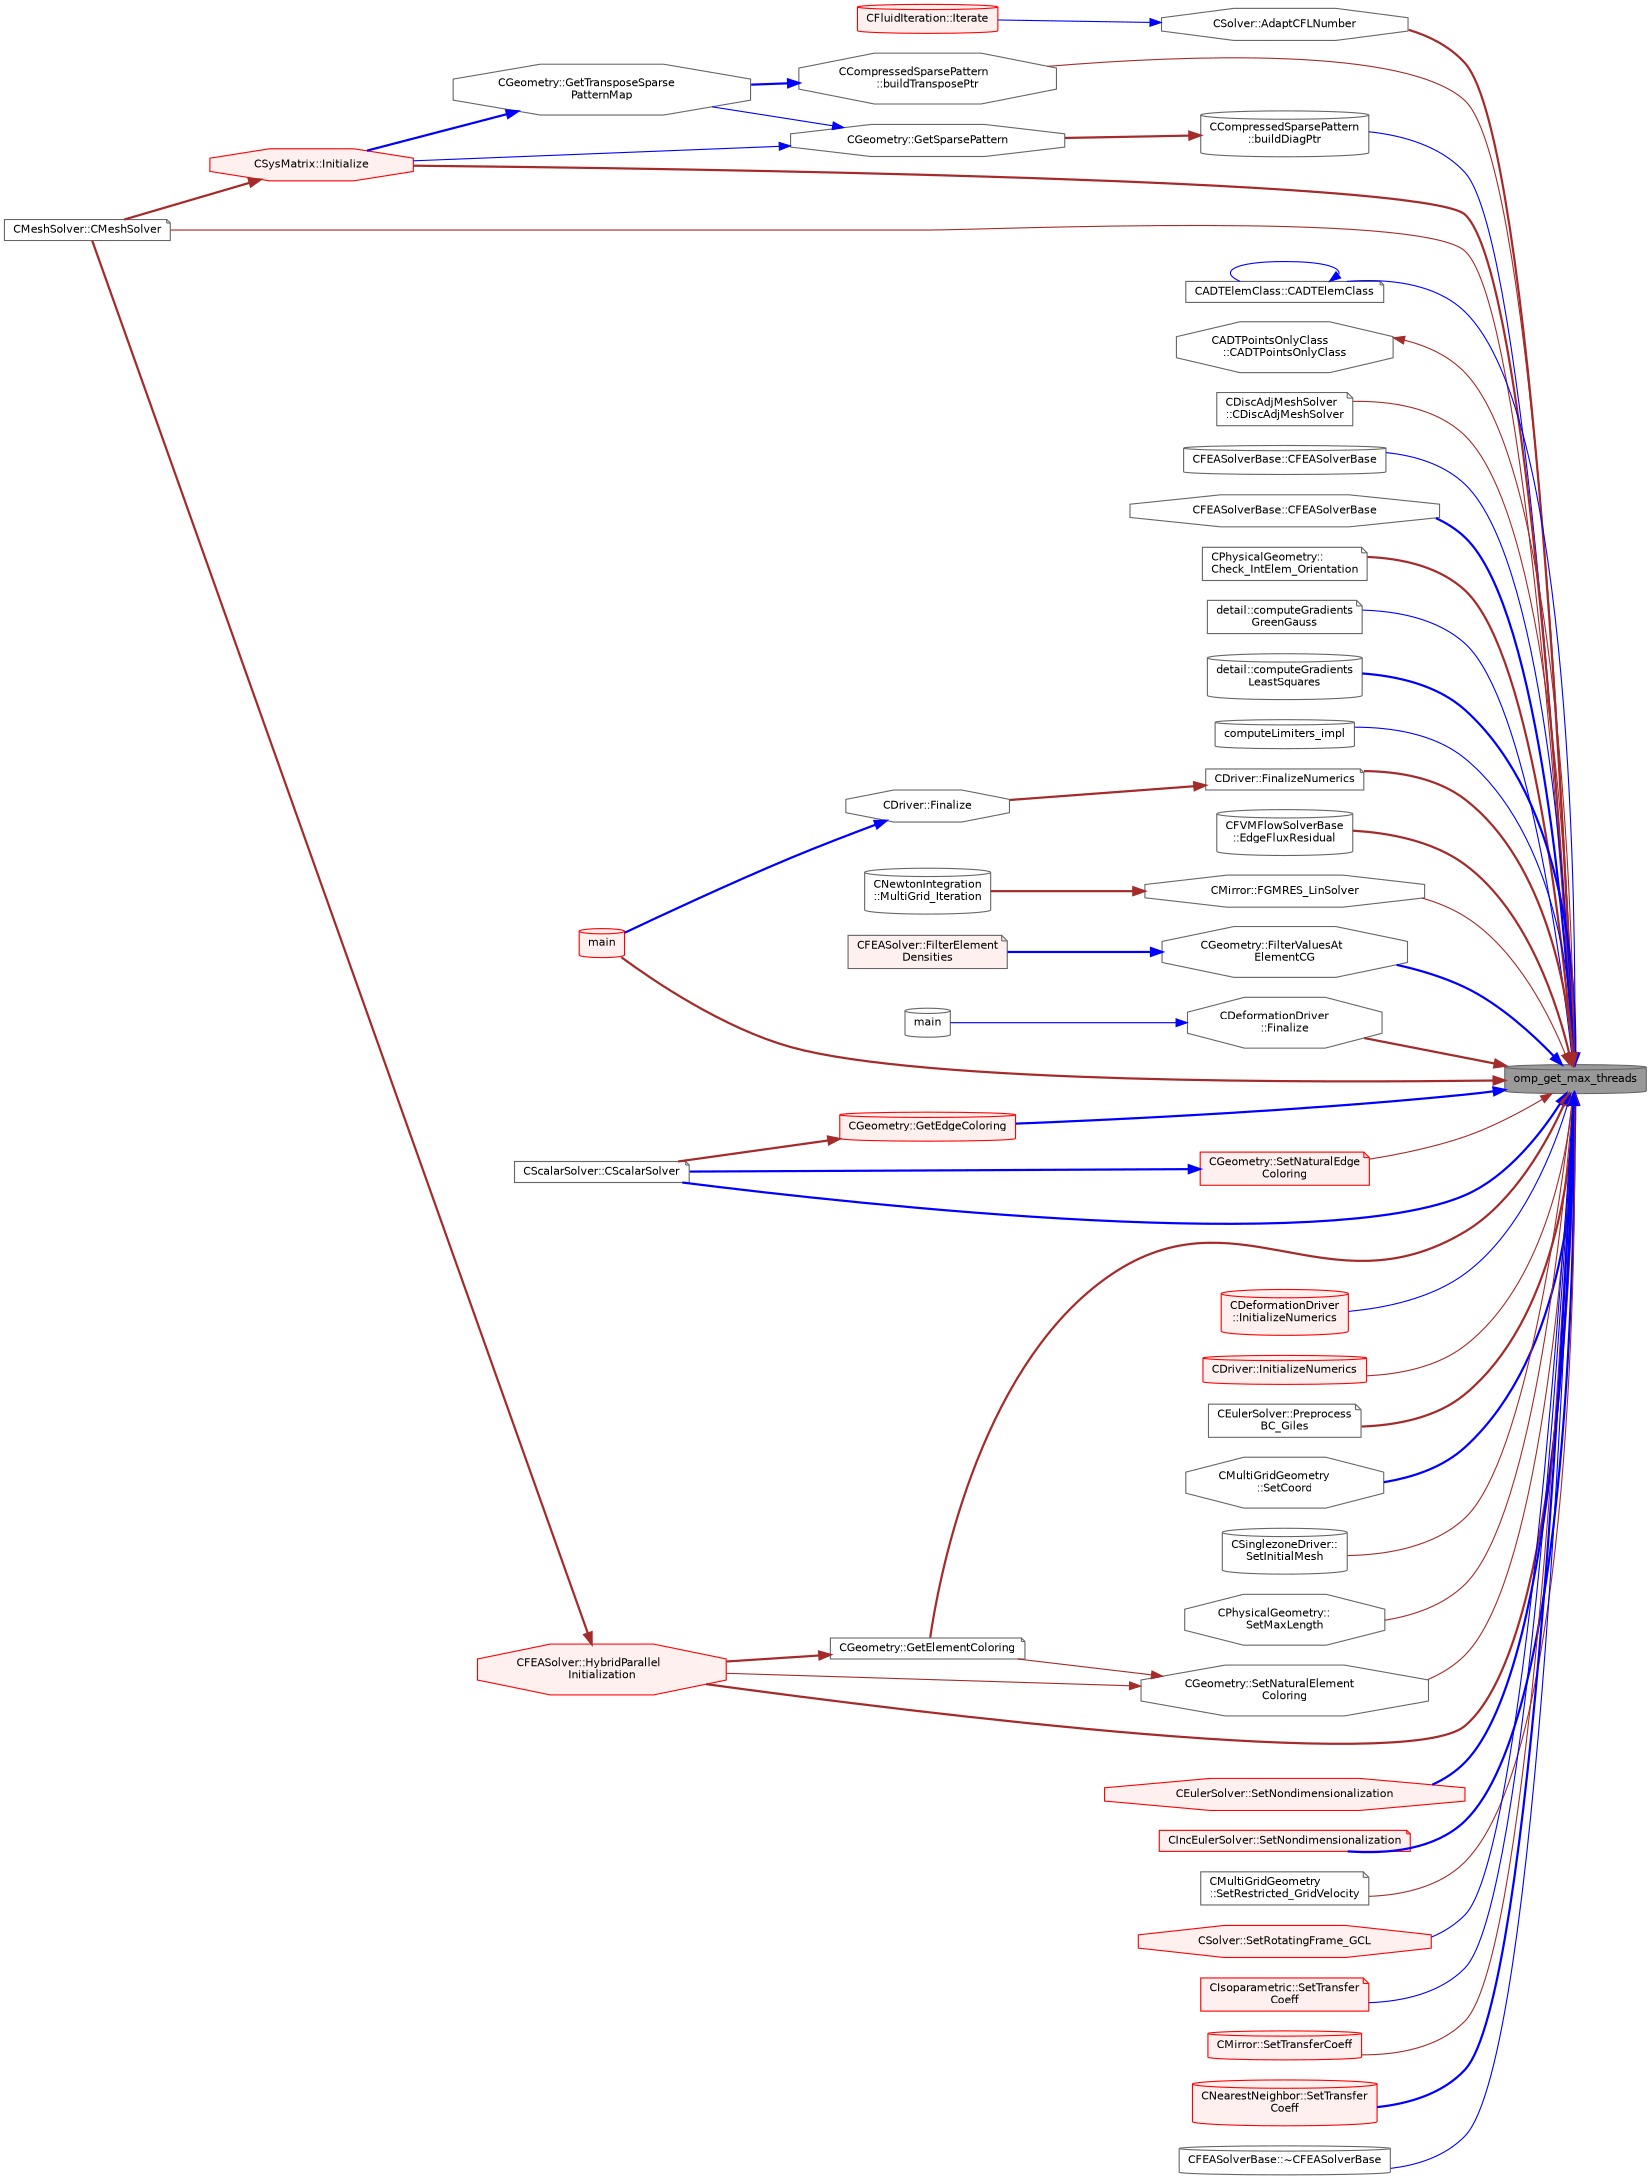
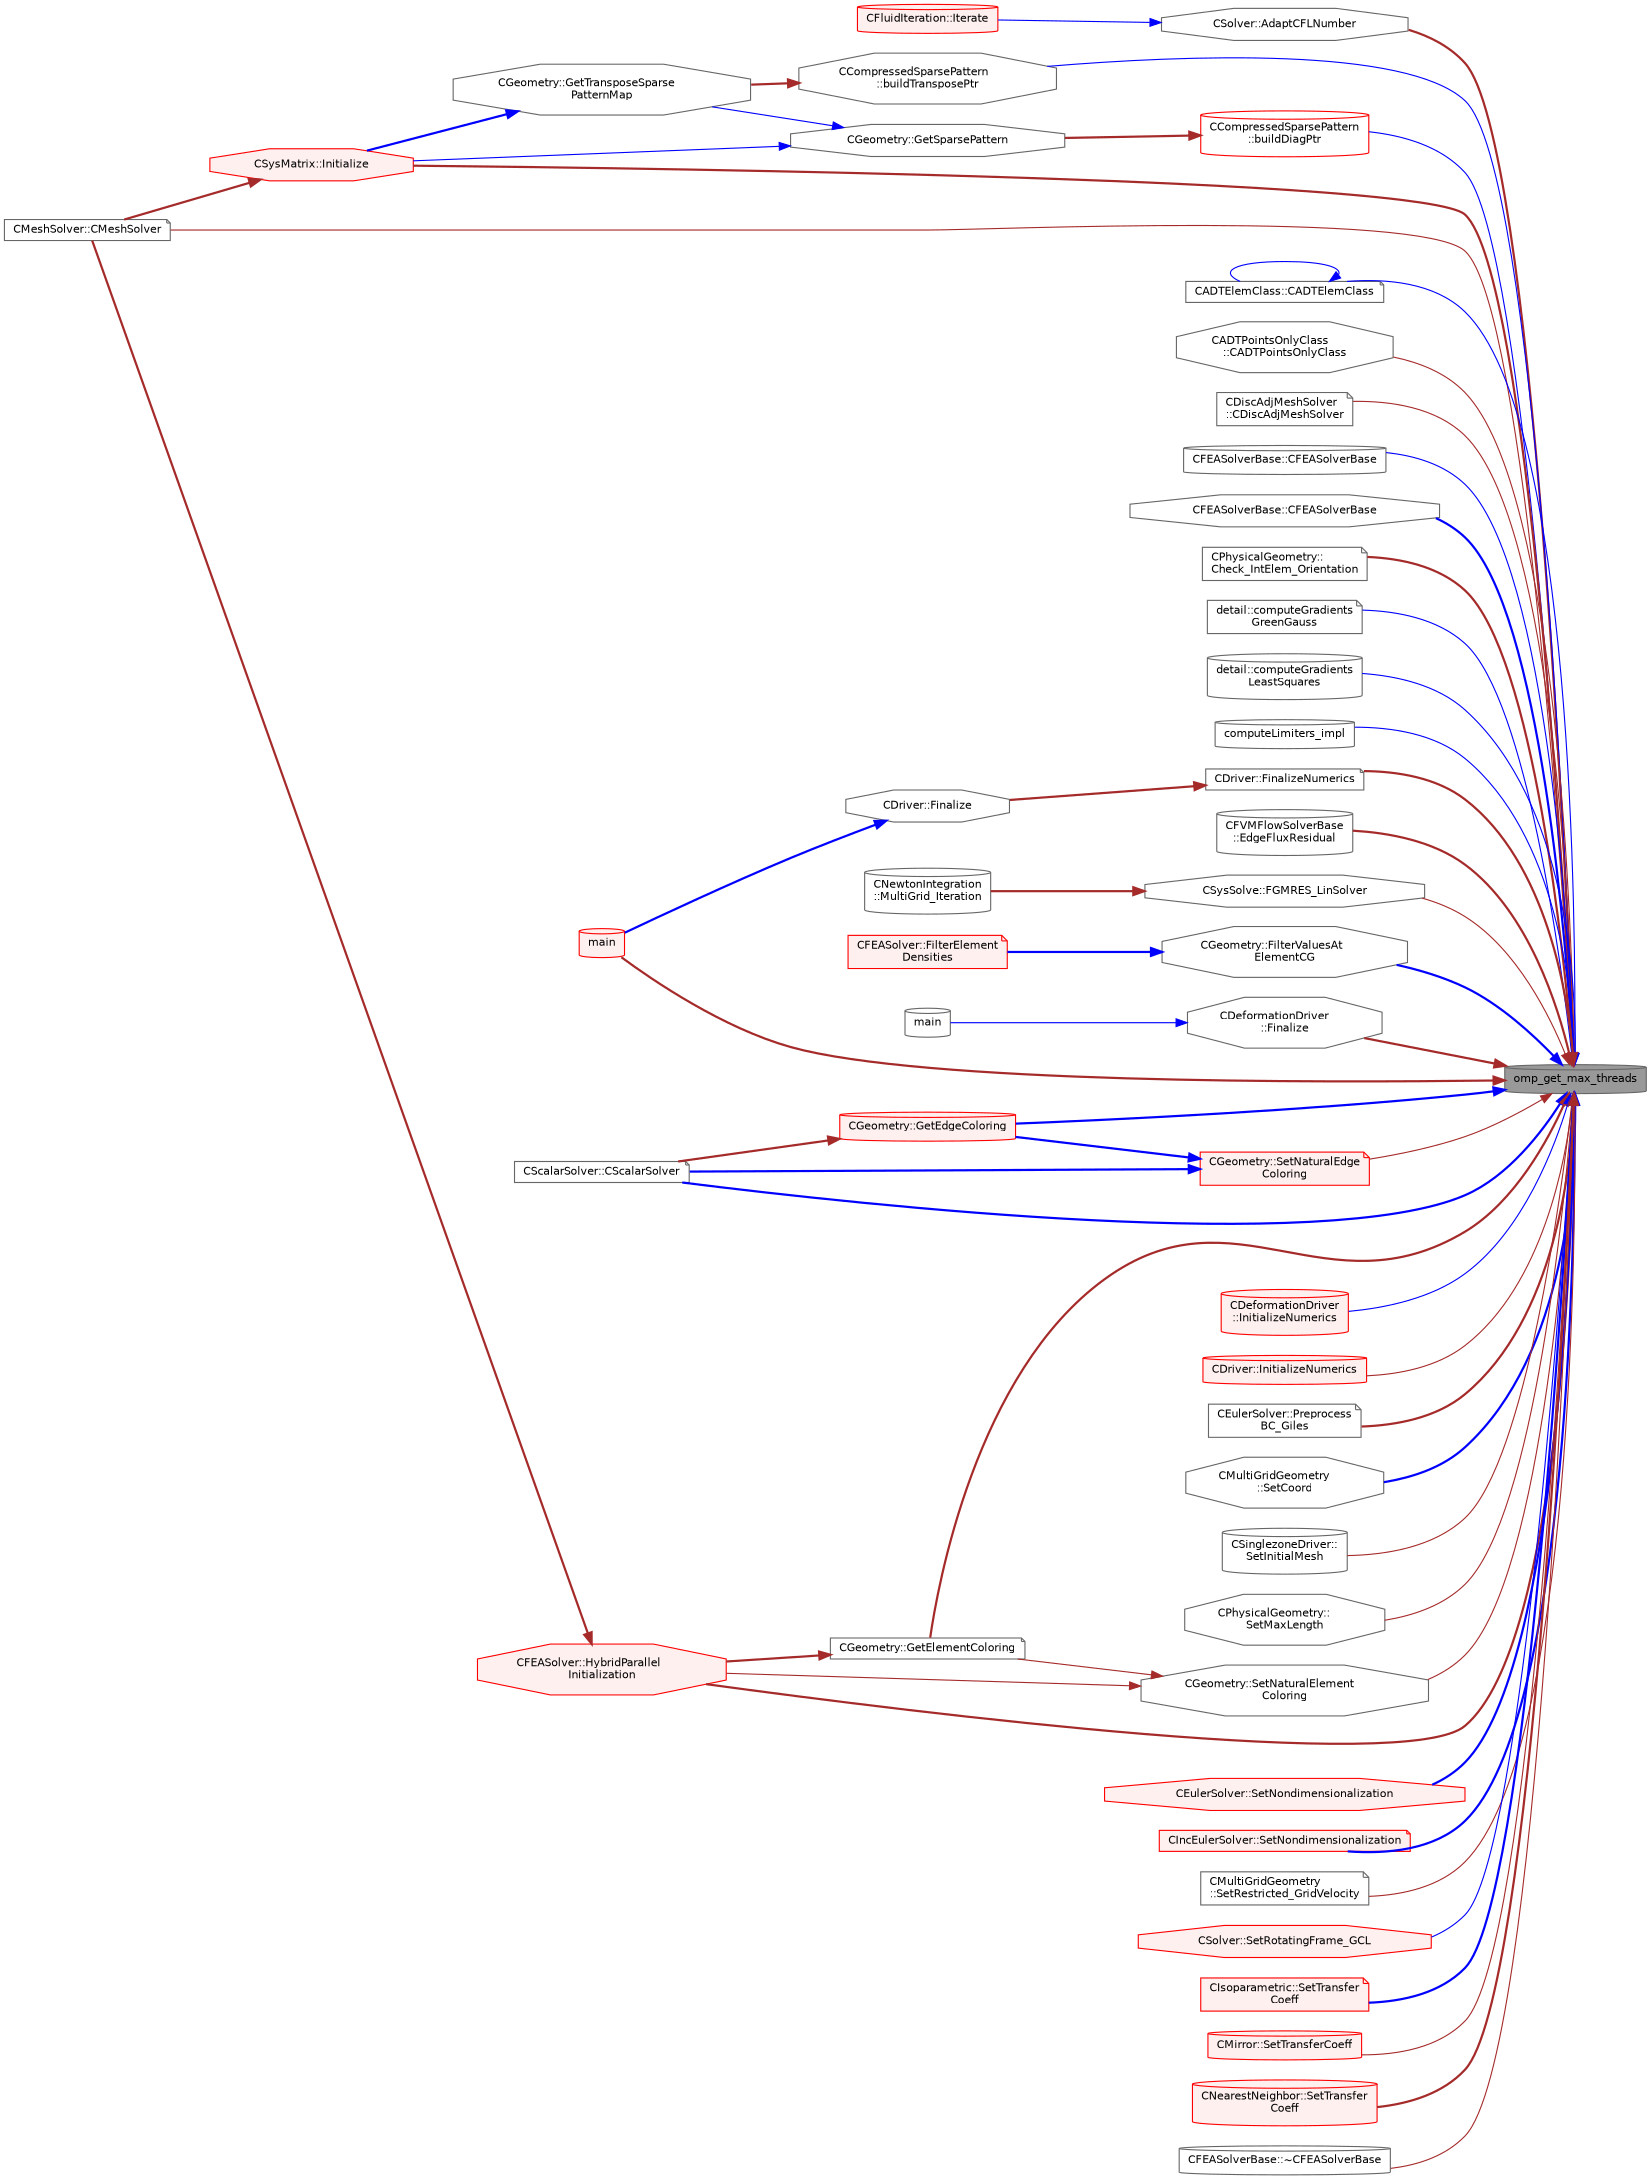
edge "CGeometry::GetTransposeSparse PatternMap" -> "CCompressedSparsePattern ::buildTransposePtr": color blue -> brown
edge "CCompressedSparsePattern ::buildTransposePtr" -> "omp_get_max_threads": color brown -> blue
node "CCompressedSparsePattern ::buildDiagPtr": color grey40 -> red
edge "omp_get_max_threads" -> "CADTPointsOnlyClass ::CADTPointsOnlyClass": reversed
edge "detail::computeGradients LeastSquares" -> "omp_get_max_threads": style bold -> solid
node "CMirror::FGMRES_LinSolver": label "CMirror::FGMRES_LinSolver" -> "CSysSolve::FGMRES_LinSolver"
node "CFEASolver::FilterElement Densities": color grey40 -> red
edge "CGeometry::GetEdgeColoring" -> "CGeometry::SetNaturalEdge Coloring": added
edge "CFEASolverBase::~CFEASolverBase" -> "omp_get_max_threads": color blue -> brown
edge "CIsoparametric::SetTransfer Coeff" -> "omp_get_max_threads": style solid -> bold
edge "CNearestNeighbor::SetTransfer Coeff" -> "omp_get_max_threads": color blue -> brown
